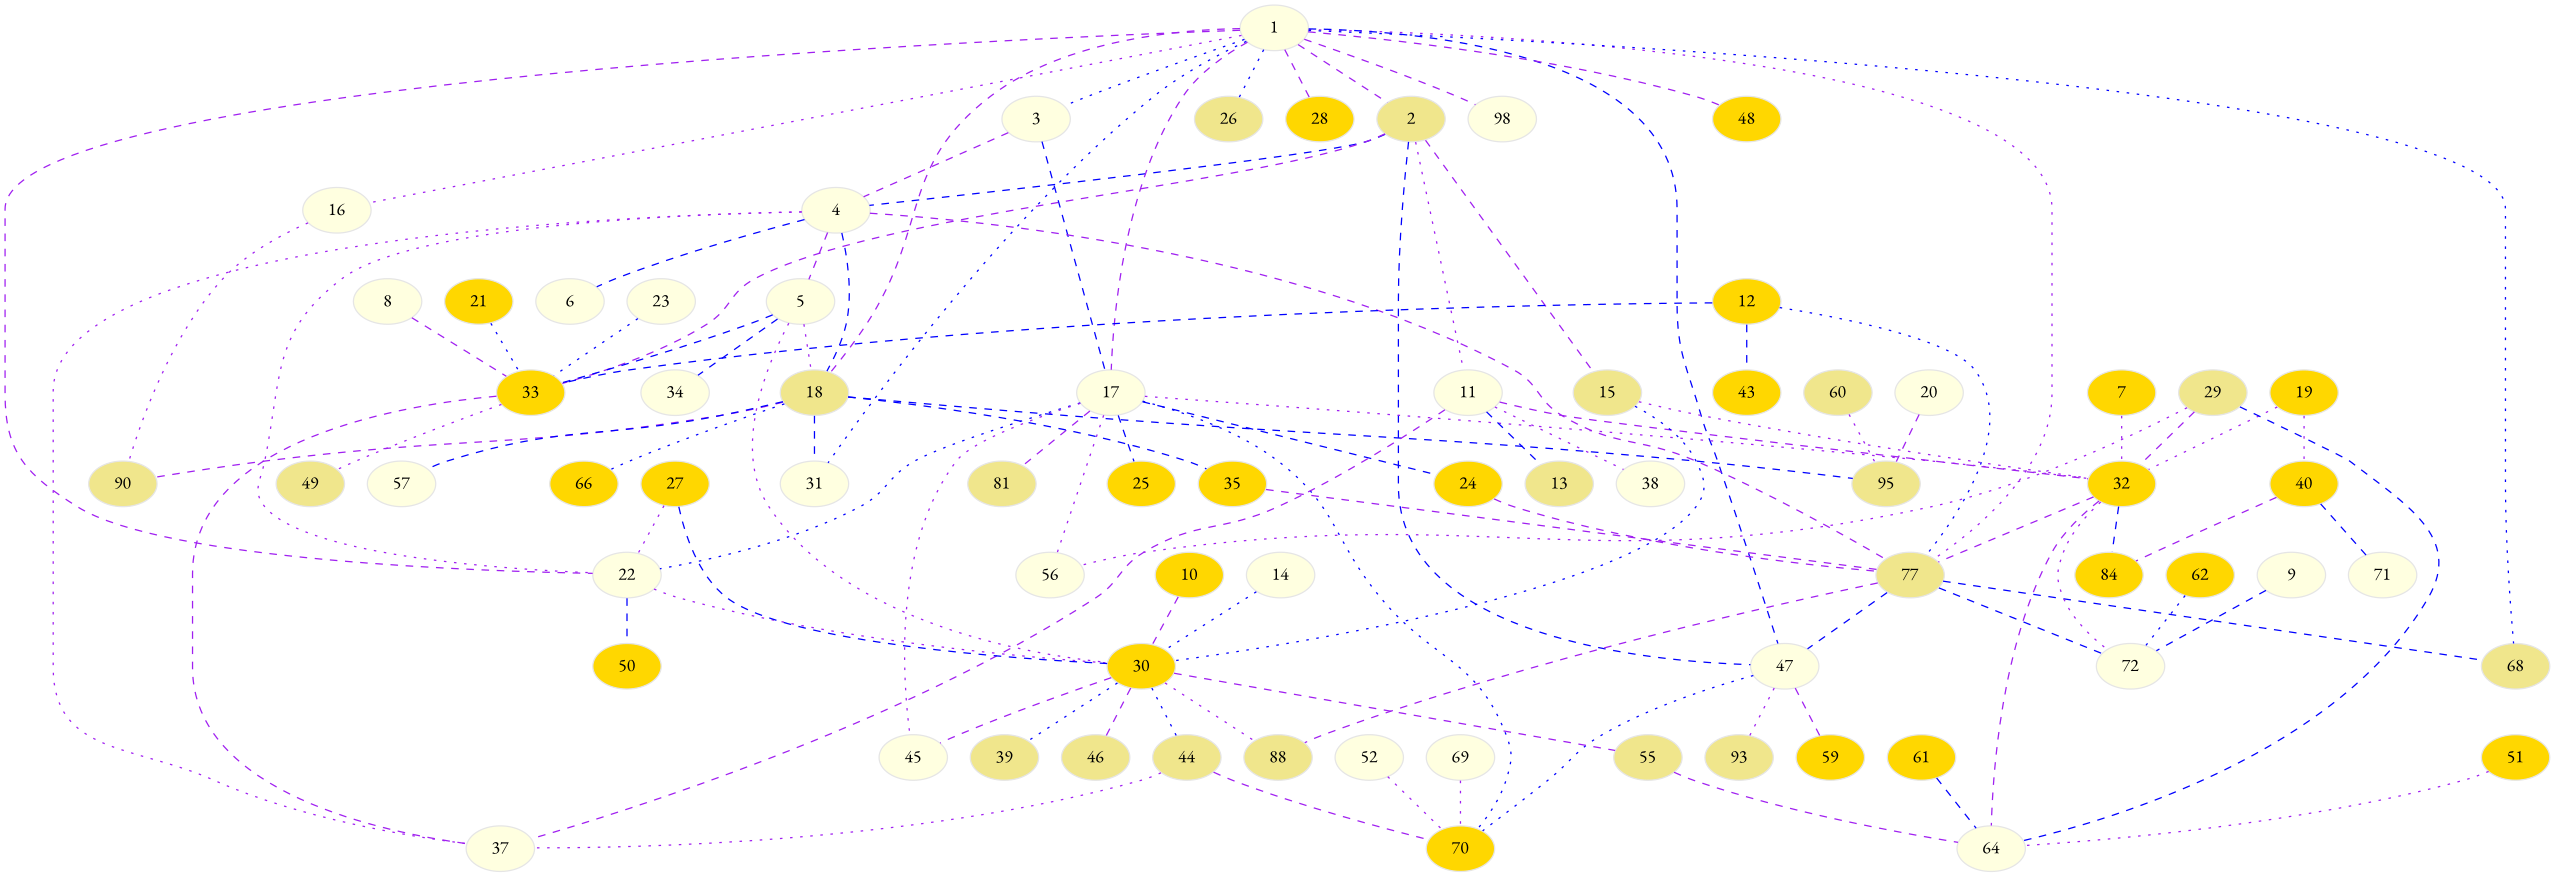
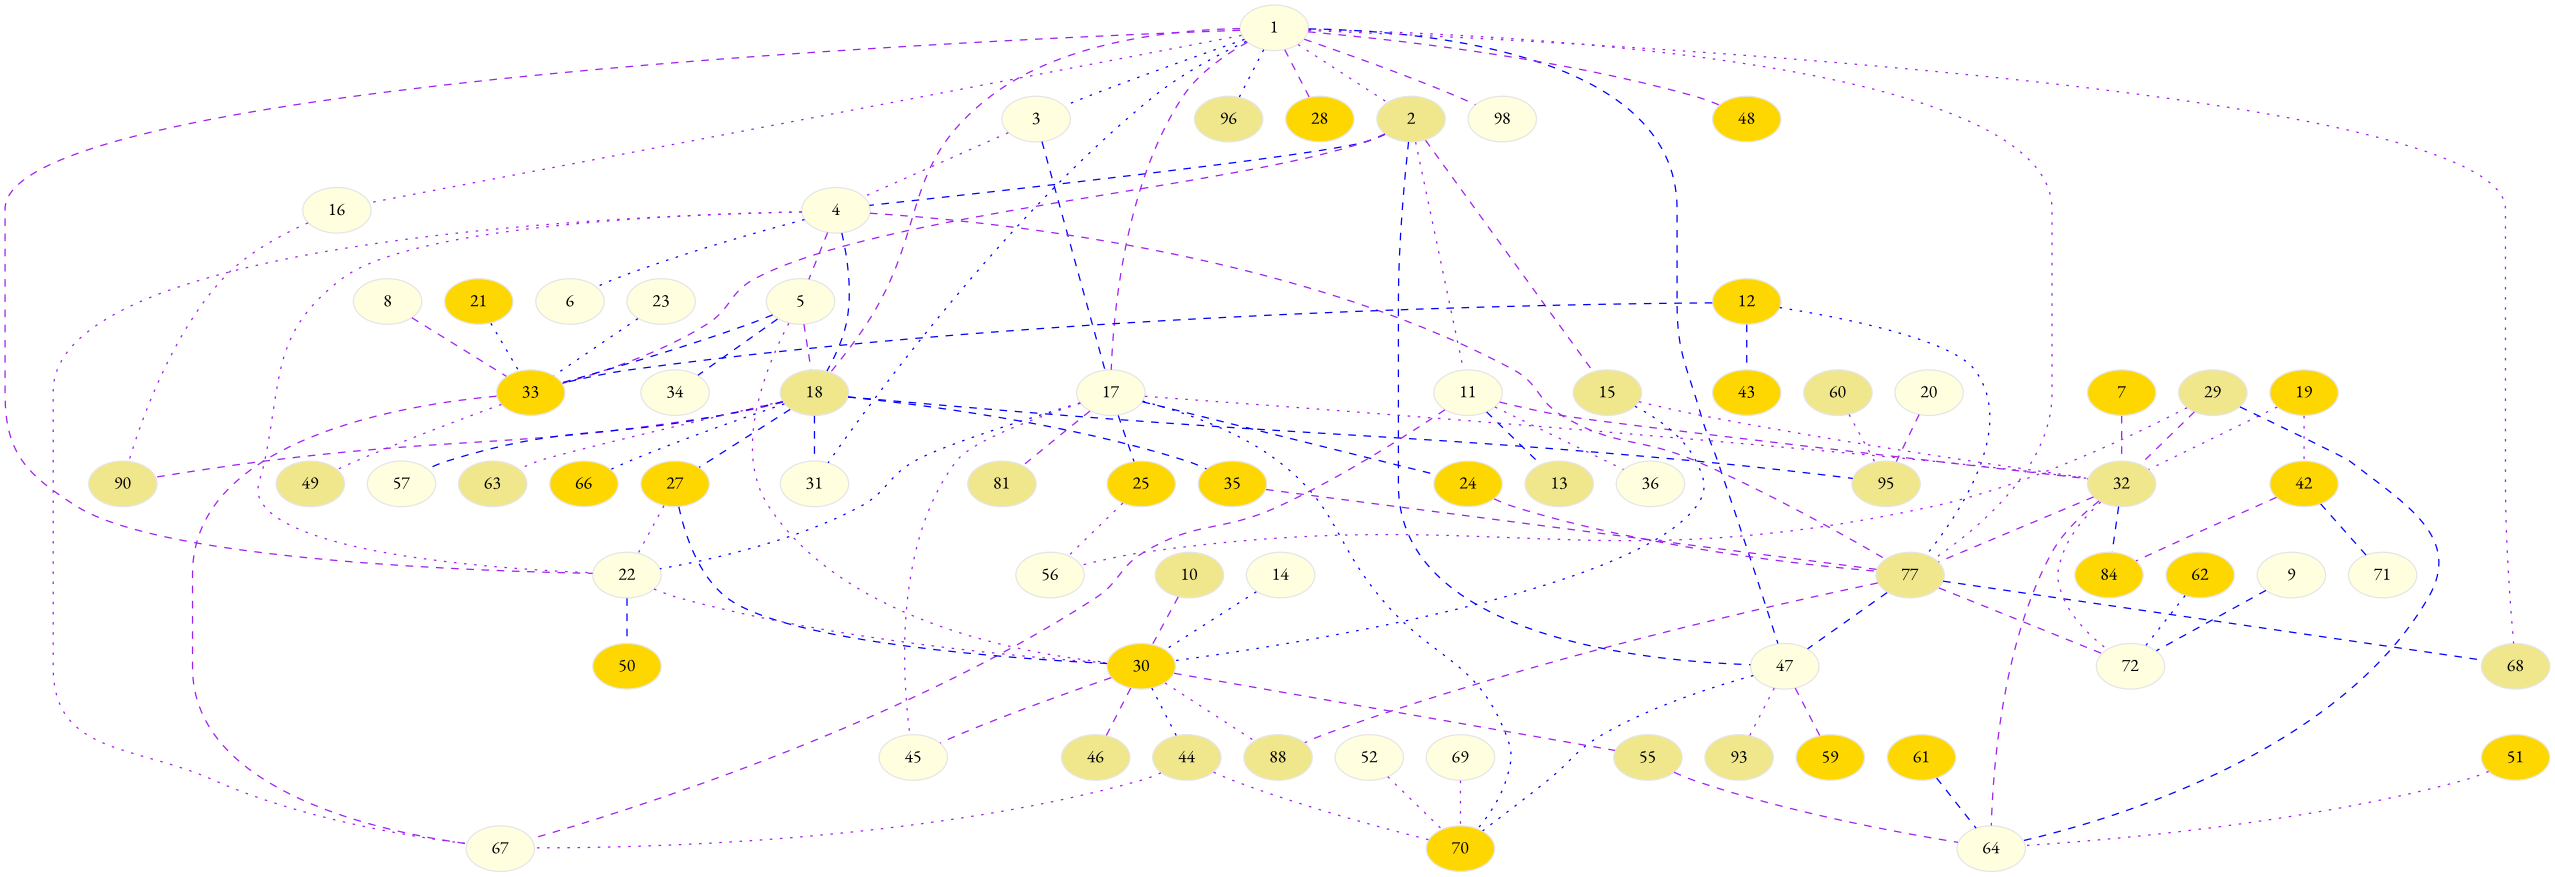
edge "1" -- "2": style dashed -> dotted
edge "1" -- "68": color blue -> purple
node "26": label "26" -> "96"
edge "3" -- "4": style dashed -> dotted
edge "4" -- "6": style dashed -> dotted
edge "5" -- "18": style dotted -> dashed
edge "7" -- "32": style dotted -> dashed
edge "18" -- "27": added
node "63": added
edge "17" -- "56": now "25" -- "56"
node "38": label "38" -> "36"
node "32": fillcolor gold -> khaki
node "40": label "40" -> "42"
node "10": fillcolor gold -> khaki
edge "77" -- "72": color blue -> purple
node "39": removed
edge "44" -- "70": style dashed -> dotted
node "37": label "37" -> "67"
